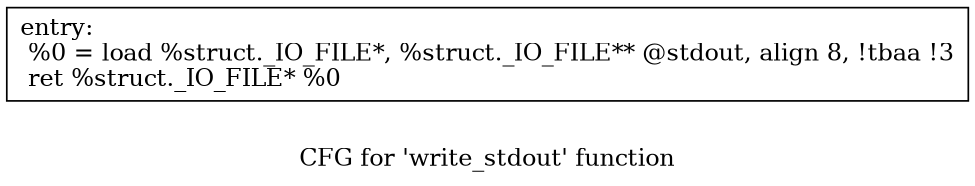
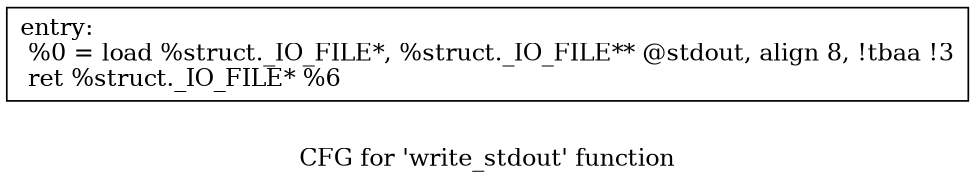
node "entry:": text "ret %struct._IO_FILE* %0" -> "ret %struct._IO_FILE* %6"
